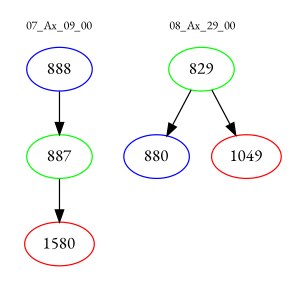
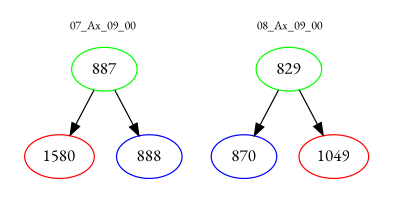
cluster "08_Ax_29_00": label "08_Ax_29_00" -> "08_Ax_09_00"
edge "888" -> "887": reversed
node "880": label "880" -> "870"
